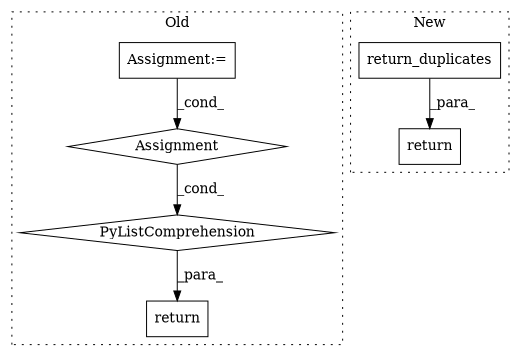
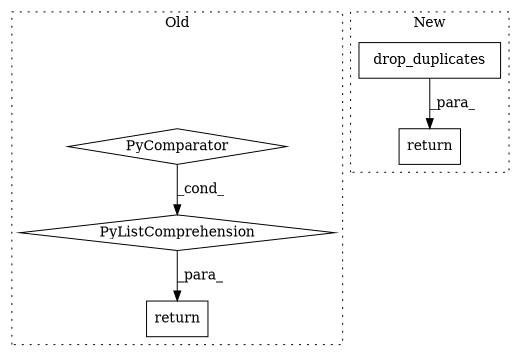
node "Assignment:=": removed
node "return_duplicates": label "return_duplicates" -> "drop_duplicates"
node "Assignment": label "Assignment" -> "PyComparator"
